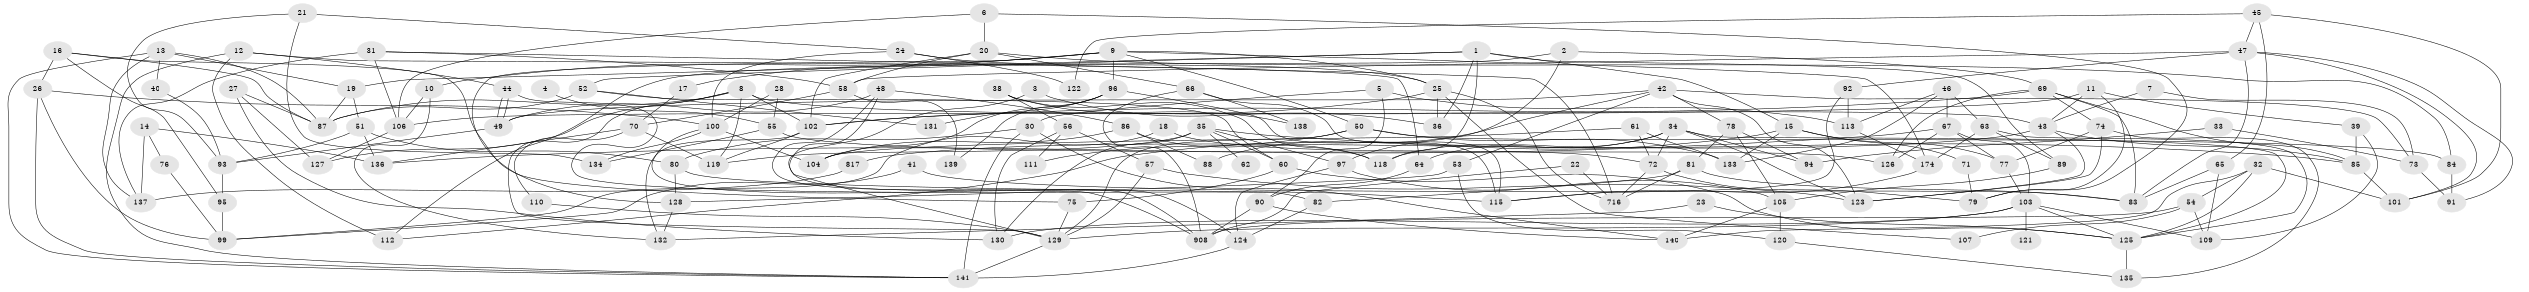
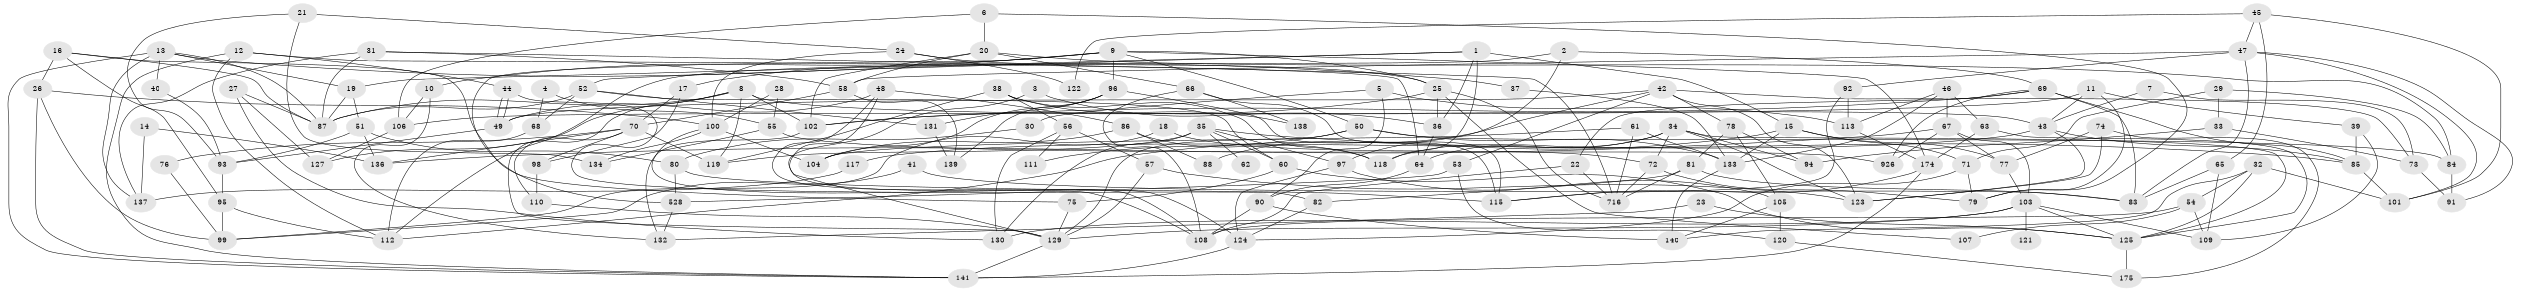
edge "31" -- "106": now "31" -- "87"
node "37": added
node "29": added
edge "69" -- "74": now "69" -- "22"
node "68": added
edge "14" -- "76": now "70" -- "76"
edge "131" -- "139": added
edge "36" -- "64": added
edge "61" -- "72": now "61" -- "716"
edge "102" -- "119": now "38" -- "119"
node "98": added
node "817": label "817" -> "117"
node "126": label "126" -> "926"
node "89": removed
edge "30" -- "140": now "133" -- "140"
node "128": label "128" -> "528"
edge "30" -- "141": now "174" -- "141"
edge "71" -- "124": added
edge "95" -- "112": added
node "908": label "908" -> "108"
node "135": label "135" -> "175"
